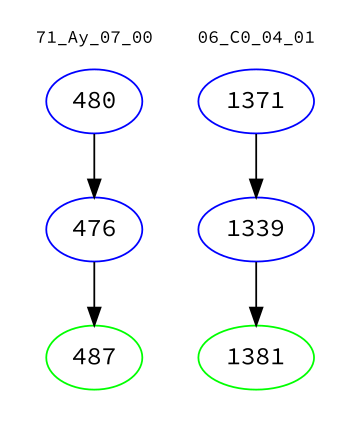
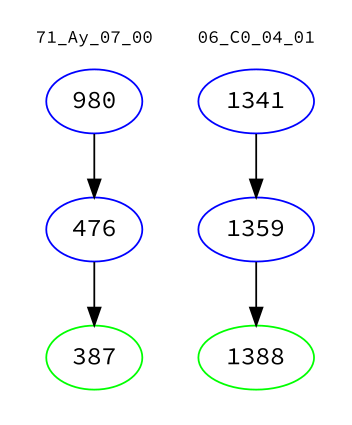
node "480": label "480" -> "980"
node "1371": label "1371" -> "1341"
node "1339": label "1339" -> "1359"
node "487": label "487" -> "387"
node "1381": label "1381" -> "1388"
